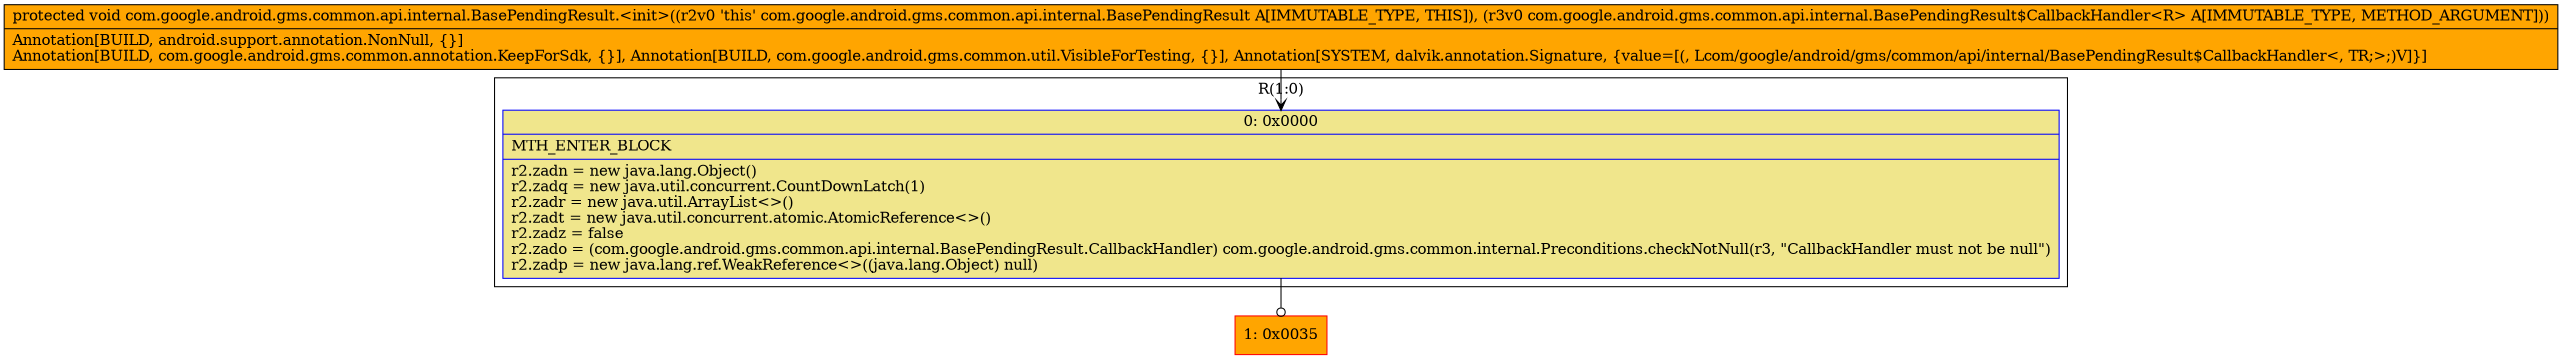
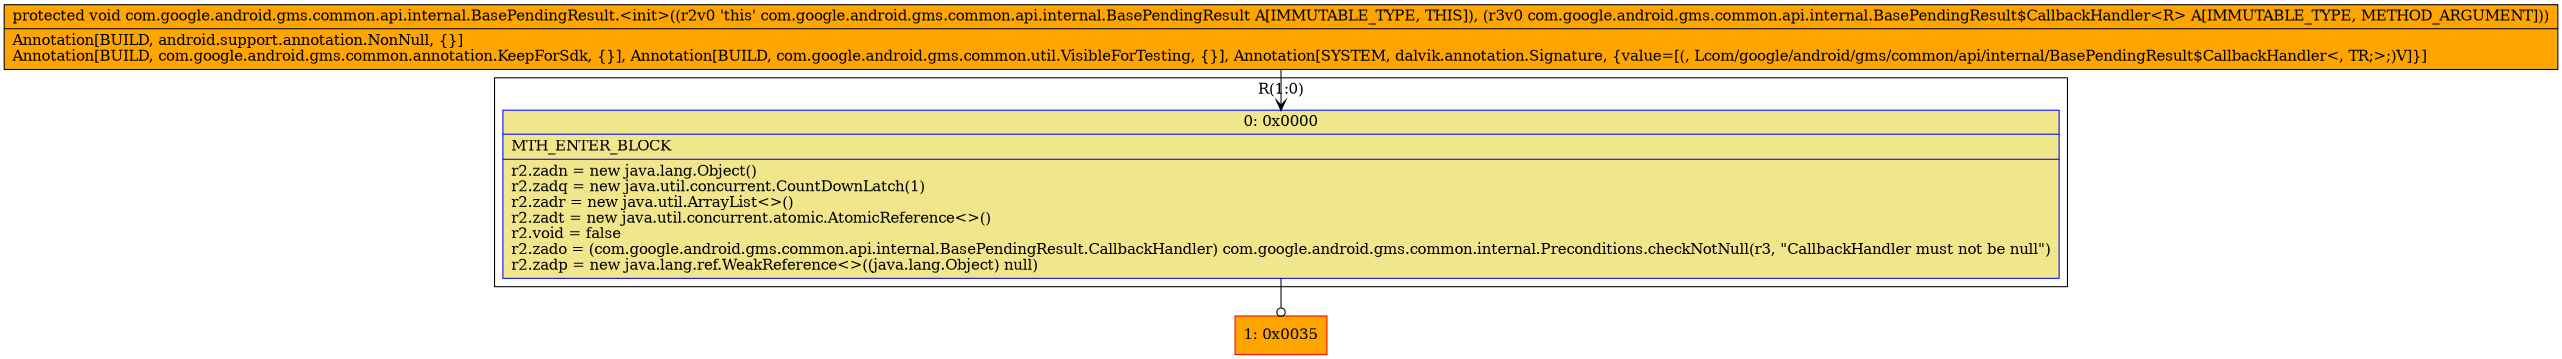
node "0: 0x0000": text "r2.zadz = false" -> "r2.void = false"
